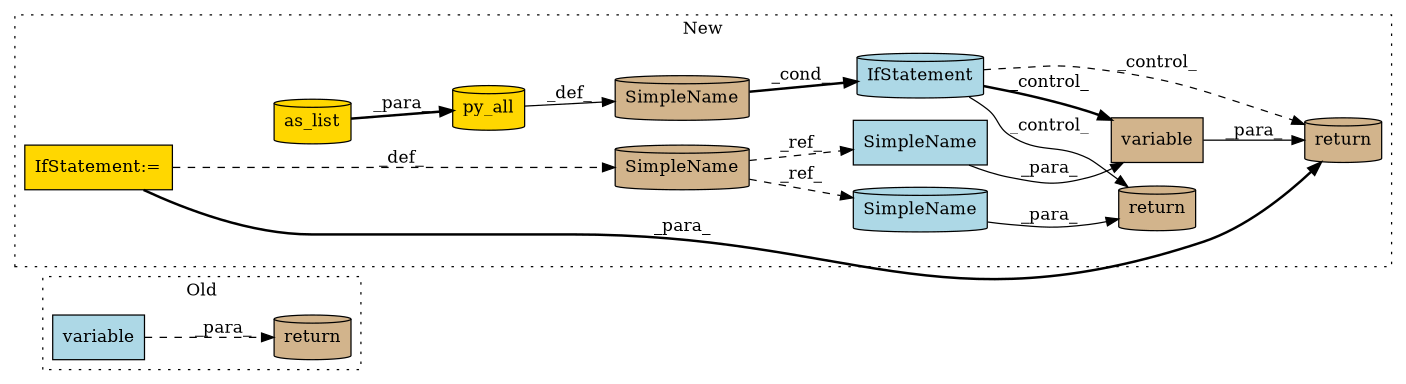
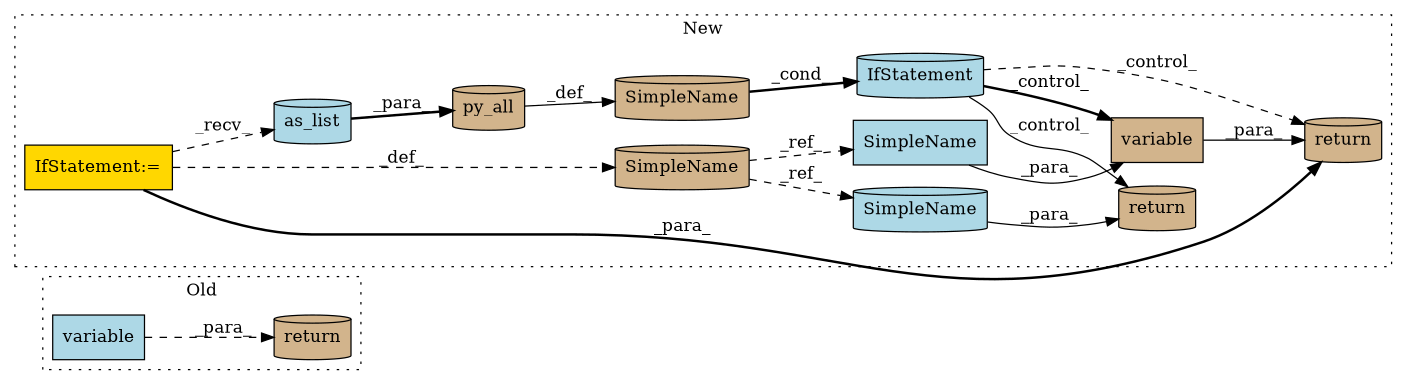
node "py_all": fillcolor gold -> tan
node "as_list": fillcolor gold -> lightblue
edge "IfStatement:=" -> "as_list": added, label "_recv_"
